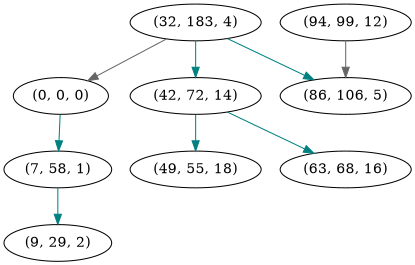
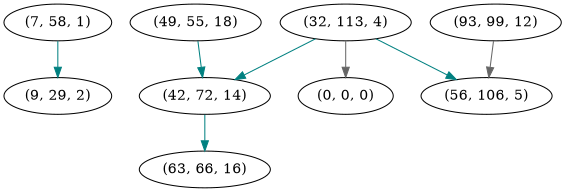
node "(32, 183, 4)": label "(32, 183, 4)" -> "(32, 113, 4)"
node "(94, 99, 12)": label "(94, 99, 12)" -> "(93, 99, 12)"
node "(86, 106, 5)": label "(86, 106, 5)" -> "(56, 106, 5)"
edge "(0, 0, 0)" -> "(7, 58, 1)": removed
edge "(42, 72, 14)" -> "(49, 55, 18)": reversed
node "(63, 68, 16)": label "(63, 68, 16)" -> "(63, 66, 16)"
